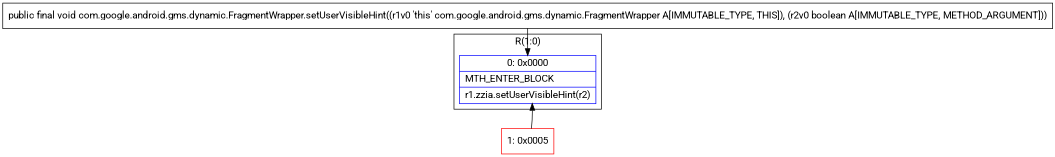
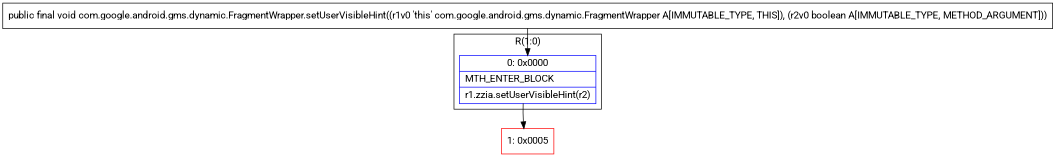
edge "1: 0x0005" -> "0: 0x0000": reversed
